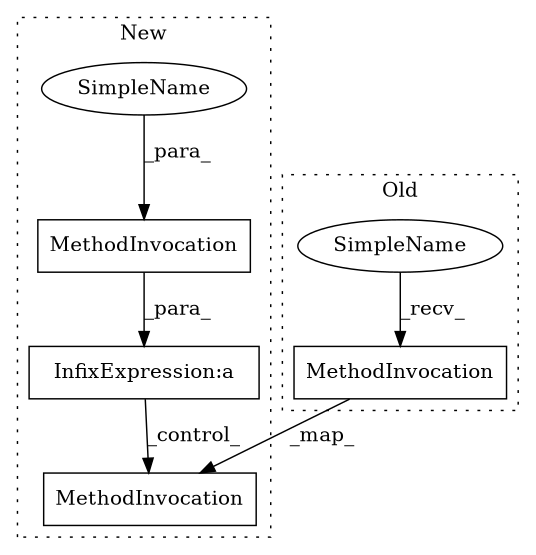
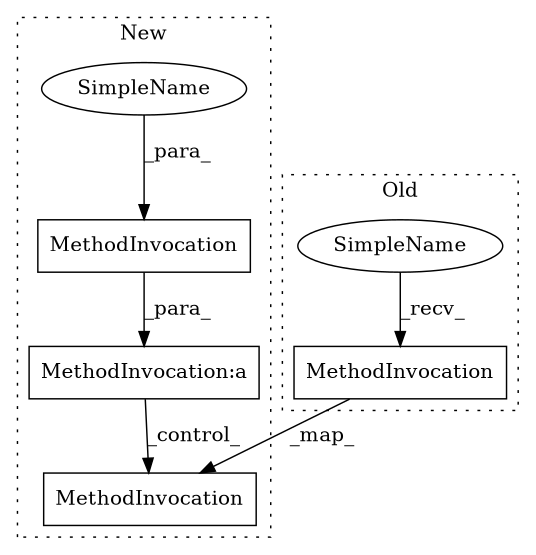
node "InfixExpression:a": label "InfixExpression:a" -> "MethodInvocation:a"
